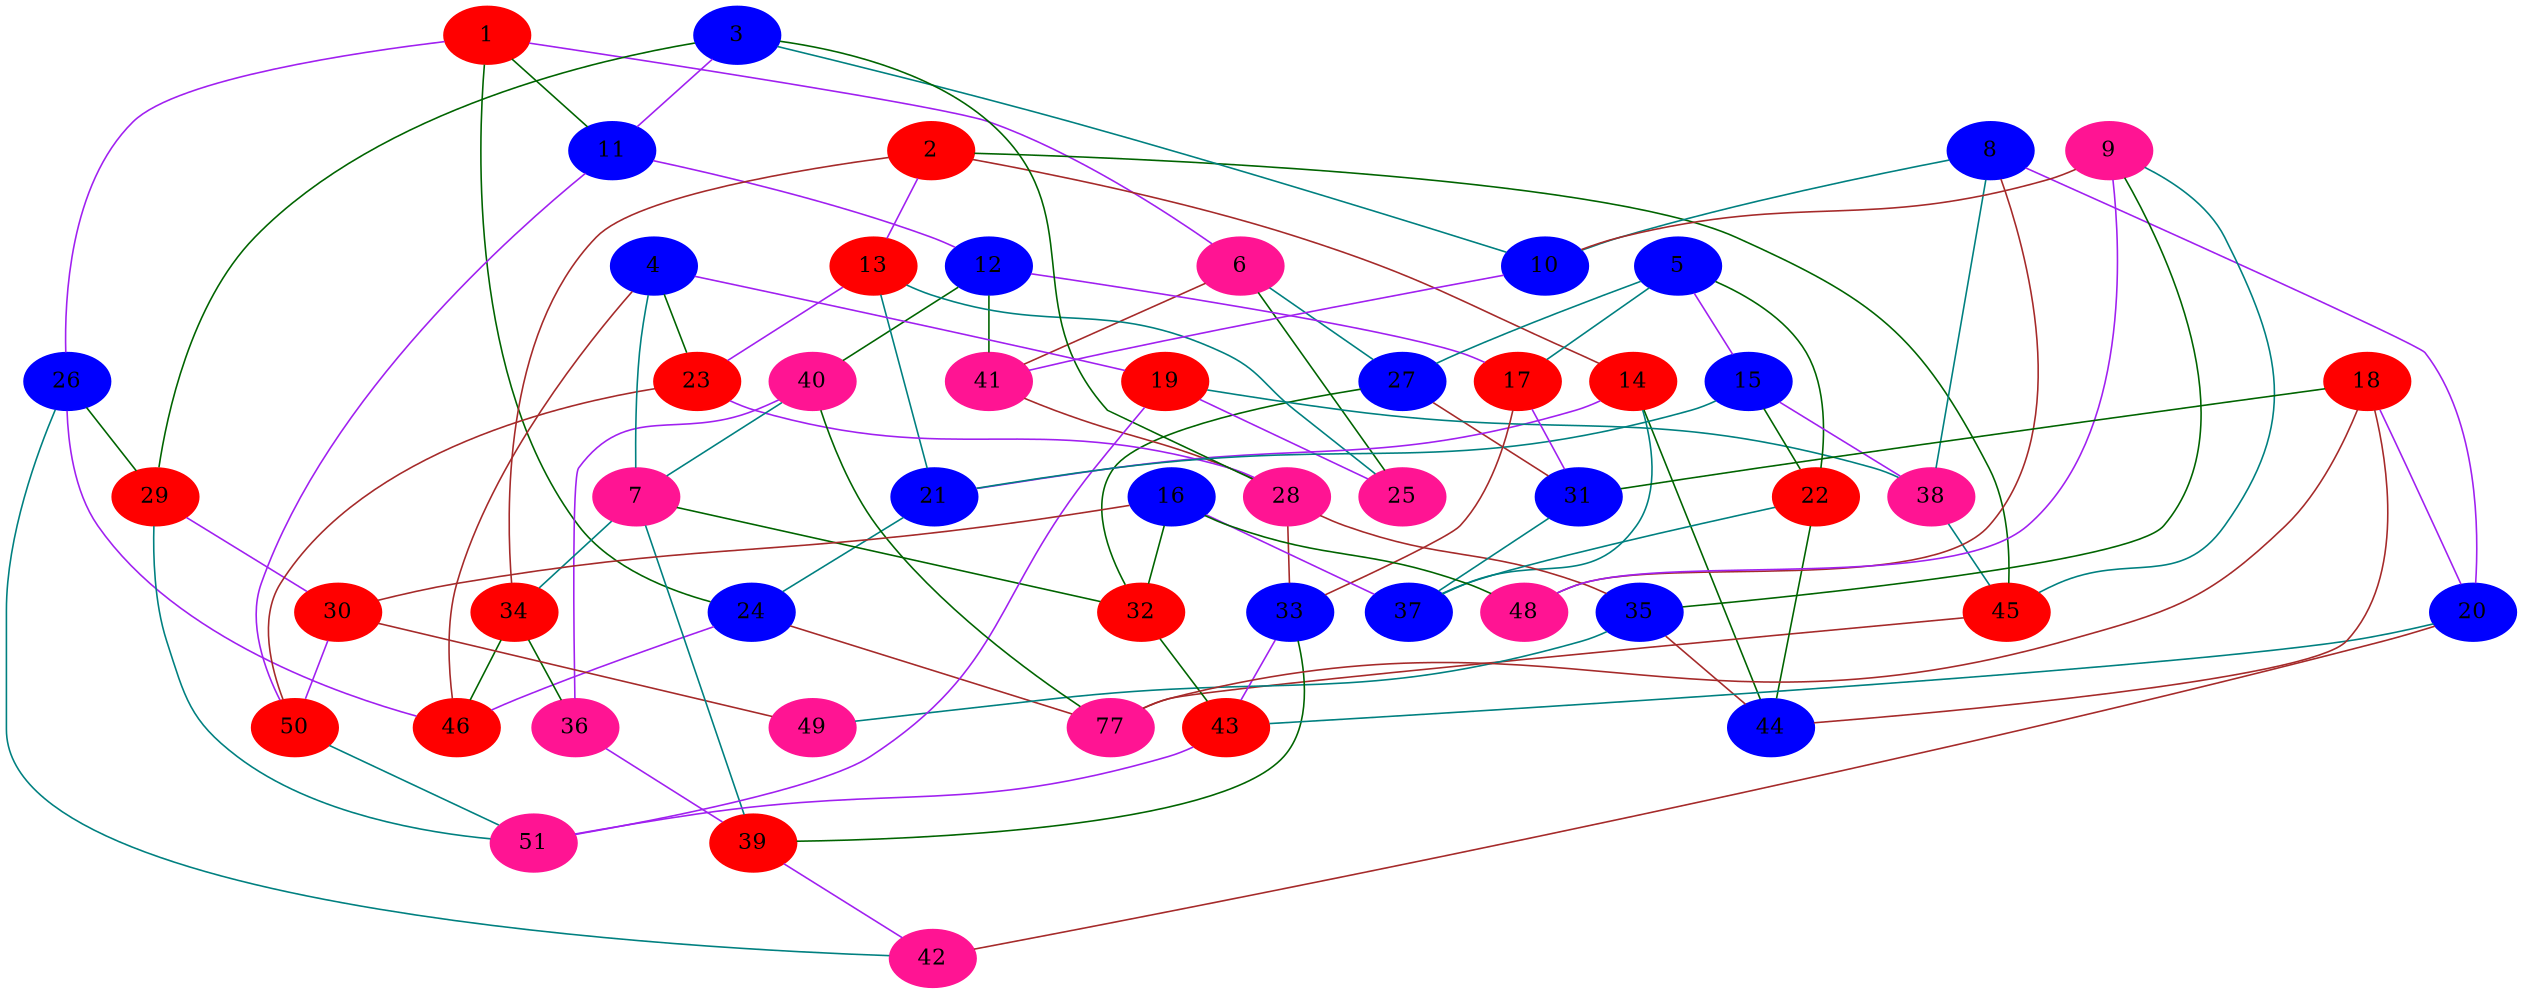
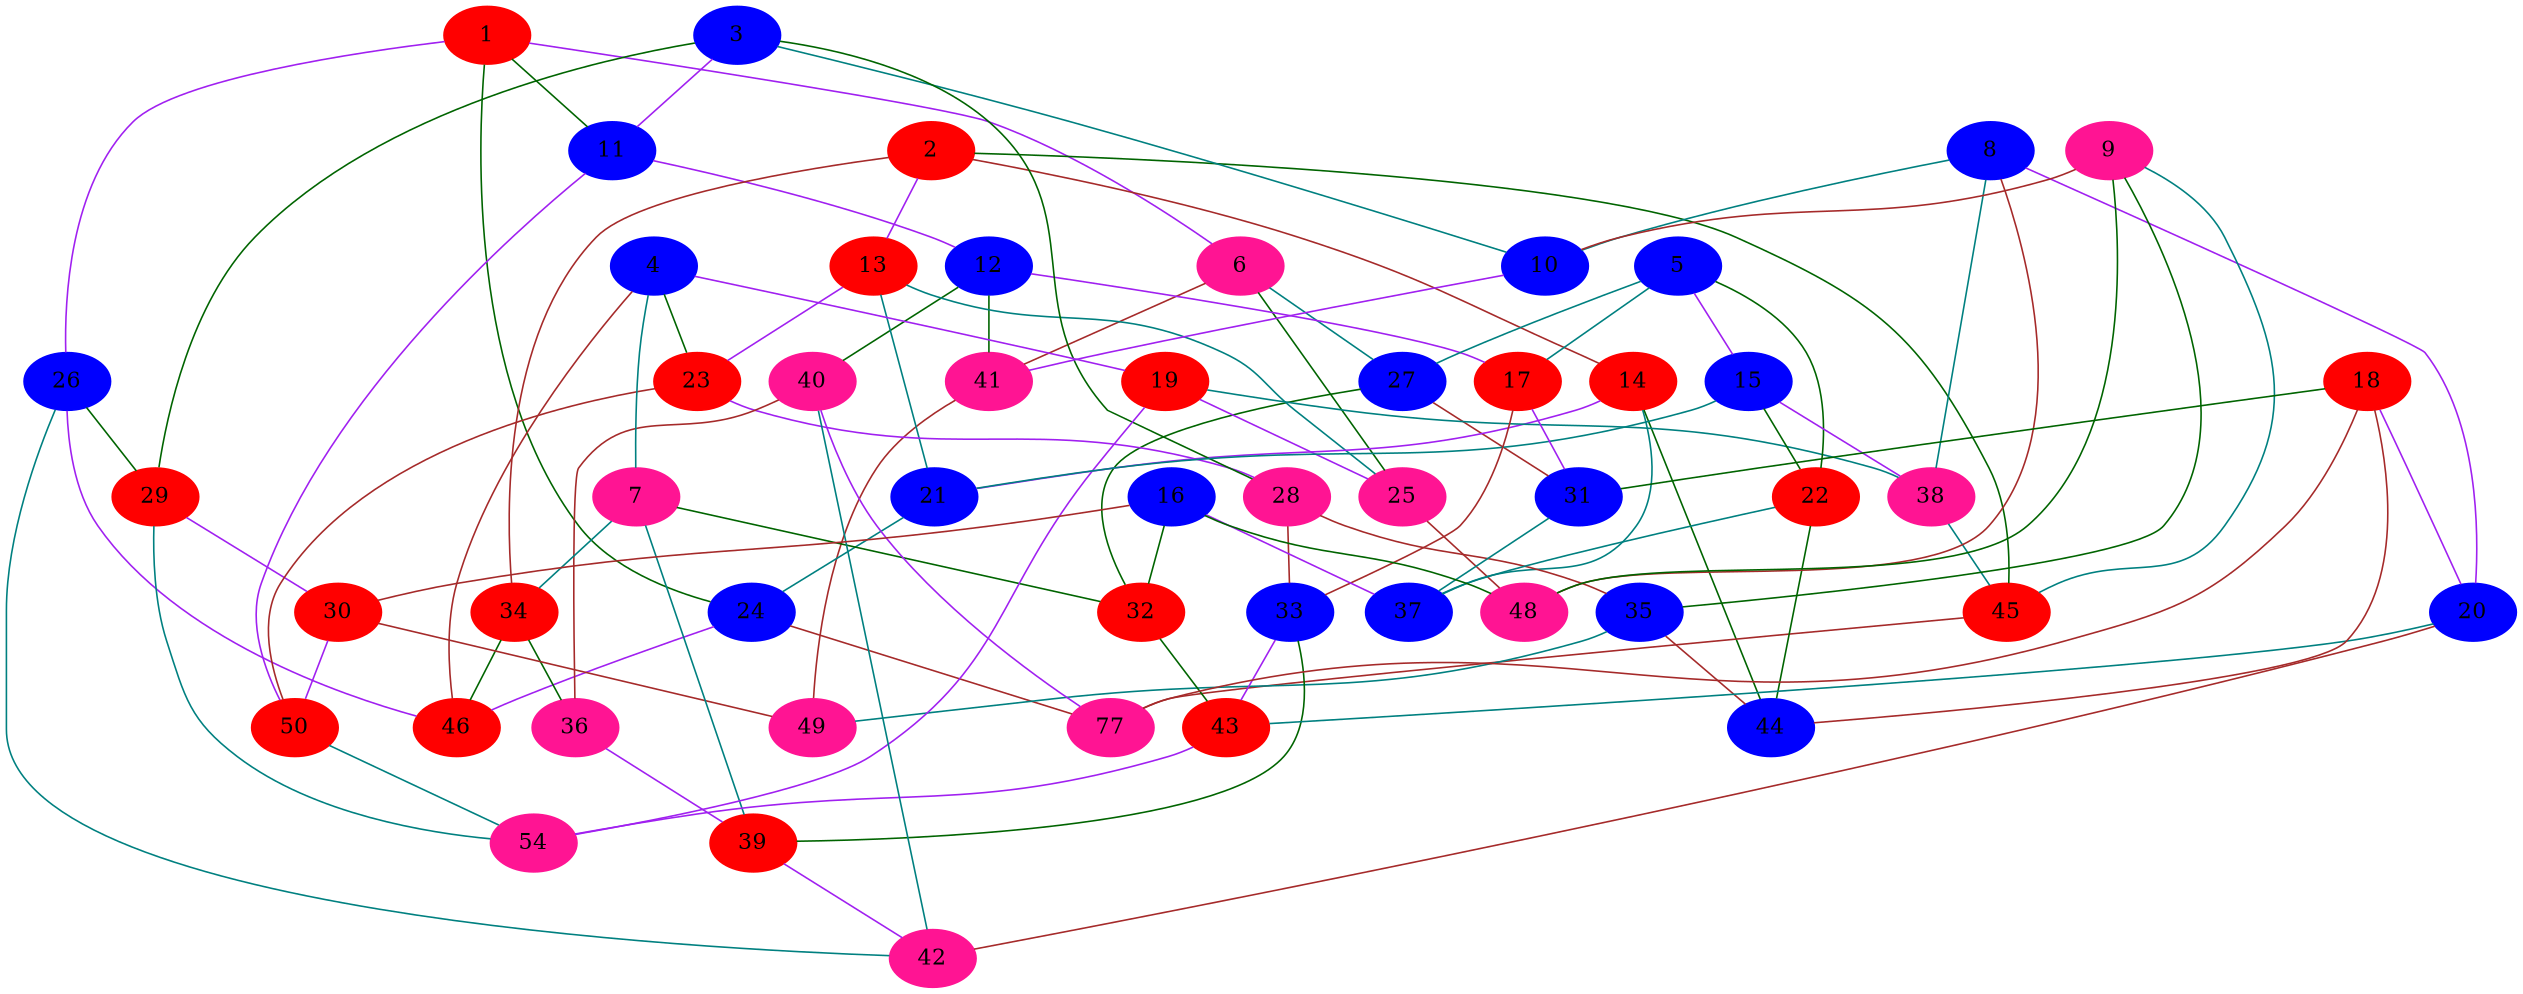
edge "41" -- "28": now "41" -- "49"
edge "40" -- "7": now "40" -- "42"
edge "40" -- "36": color purple -> brown
edge "9" -- "48": color purple -> darkgreen
edge "25" -- "48": added
edge "40" -- "77": color darkgreen -> purple
node "51": label "51" -> "54"
